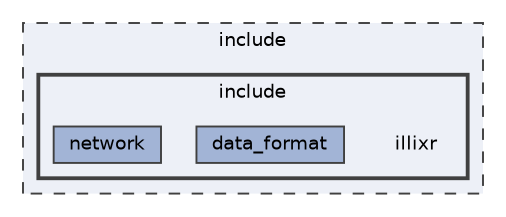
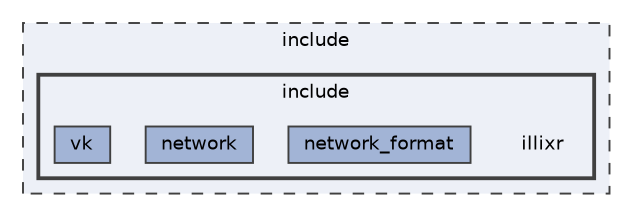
node "vk": added
node "data_format": label "data_format" -> "network_format"
